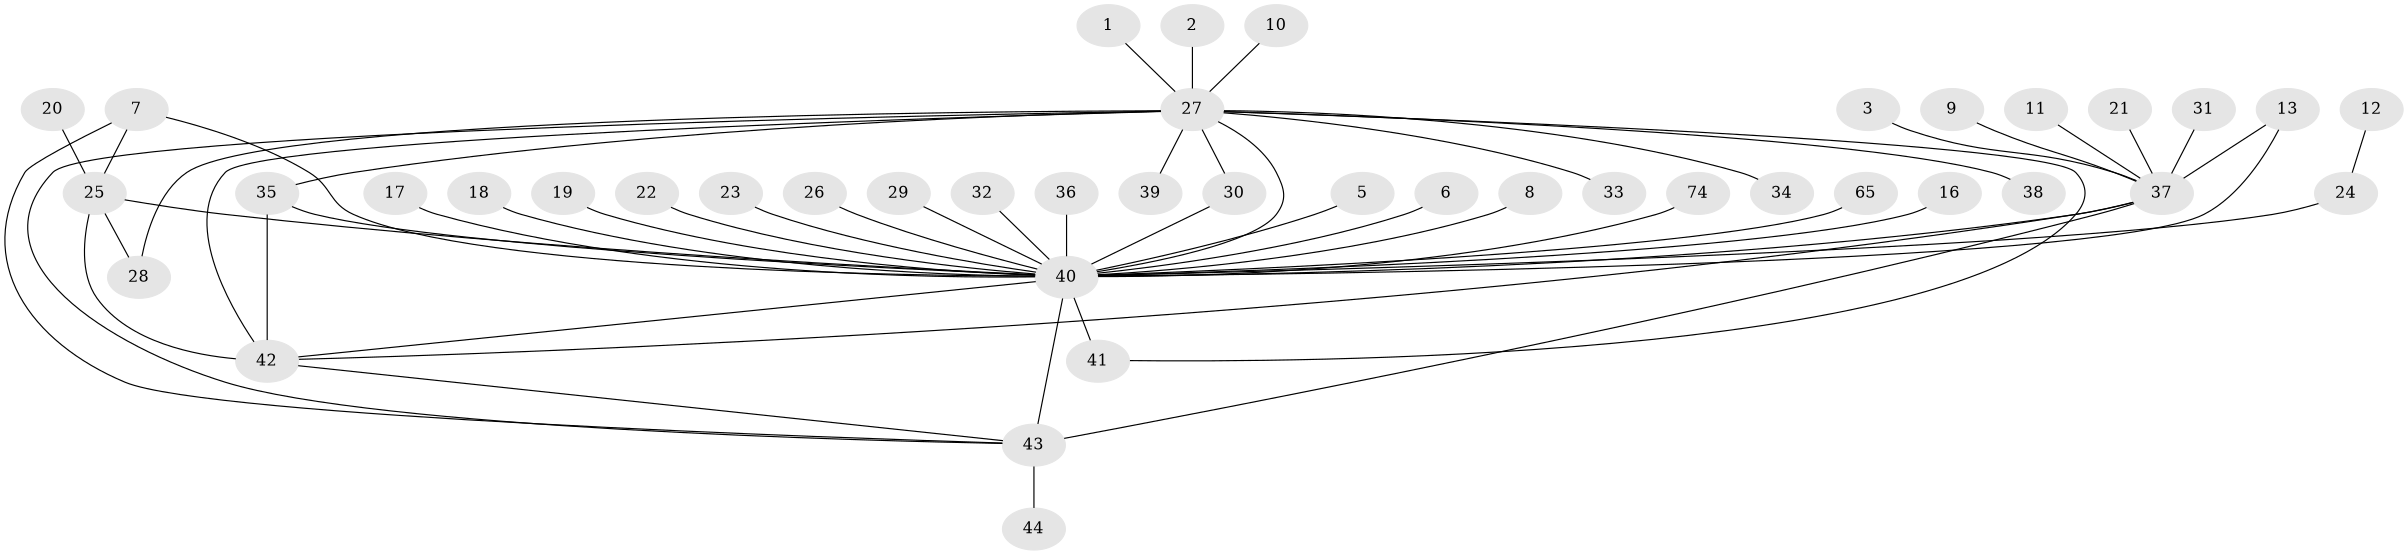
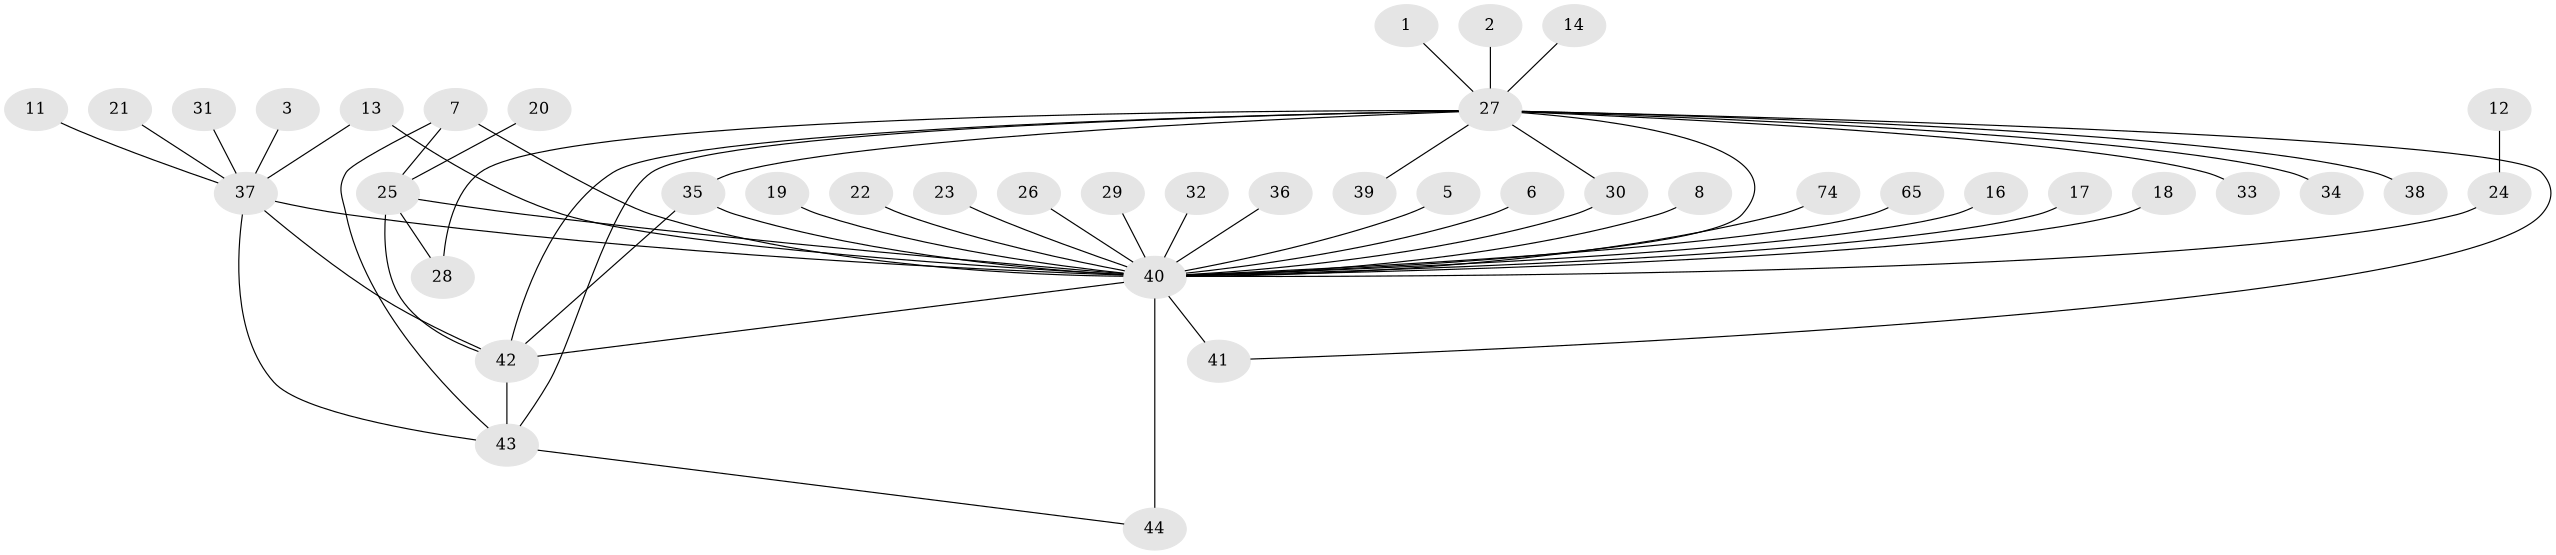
node "10": label "10" -> "14"
node "9": removed
edge "40" -- "43": now "40" -- "44"
